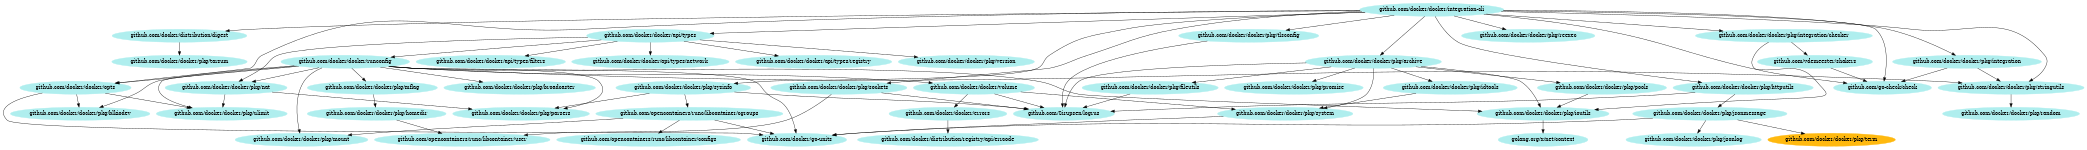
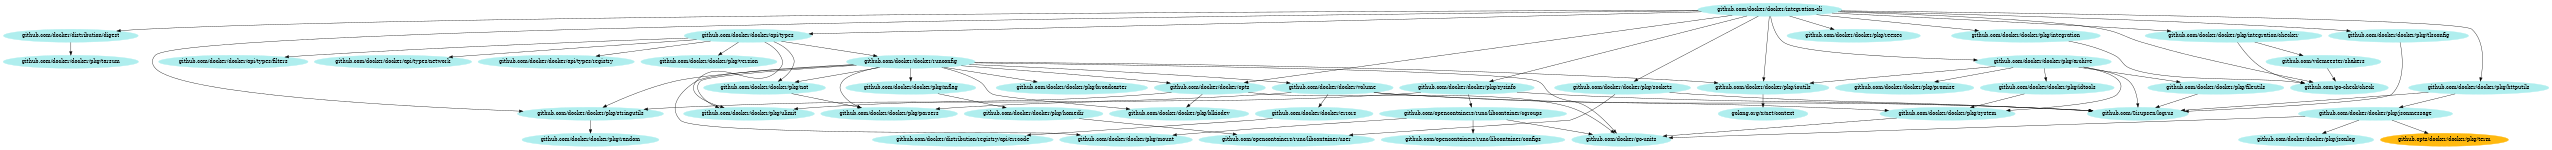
edge "github.com/docker/docker/pkg/integration" -> "github.com/docker/docker/pkg/stringutils": now "github.com/docker/docker/volume" -> "github.com/docker/docker/pkg/stringutils"
node "github.com/docker/docker/pkg/pools": removed
edge "github.com/docker/docker/pkg/nat" -> "github.com/docker/docker/pkg/ulimit": now "github.com/docker/docker/api/types" -> "github.com/docker/docker/pkg/ulimit"
node "github.com/docker/docker/pkg/term": label "github.com/docker/docker/pkg/term" -> "github.opts/docker/docker/pkg/term"
